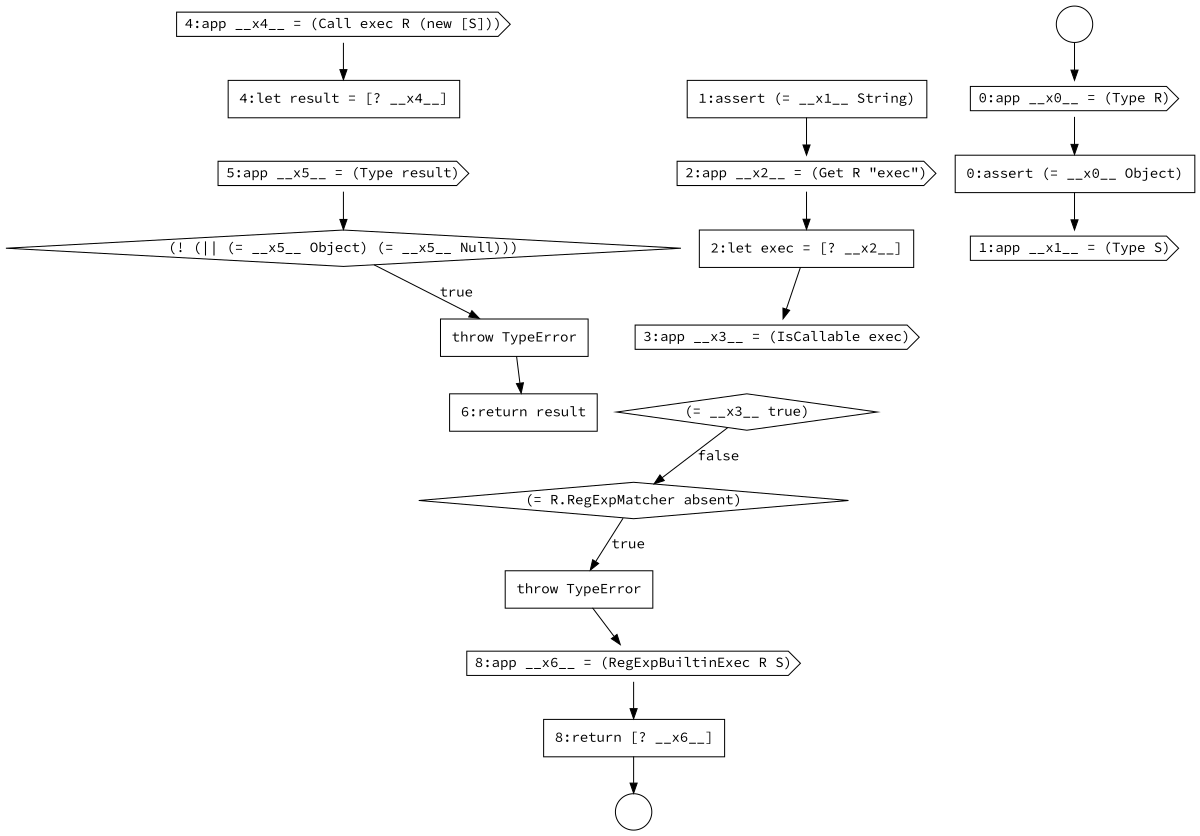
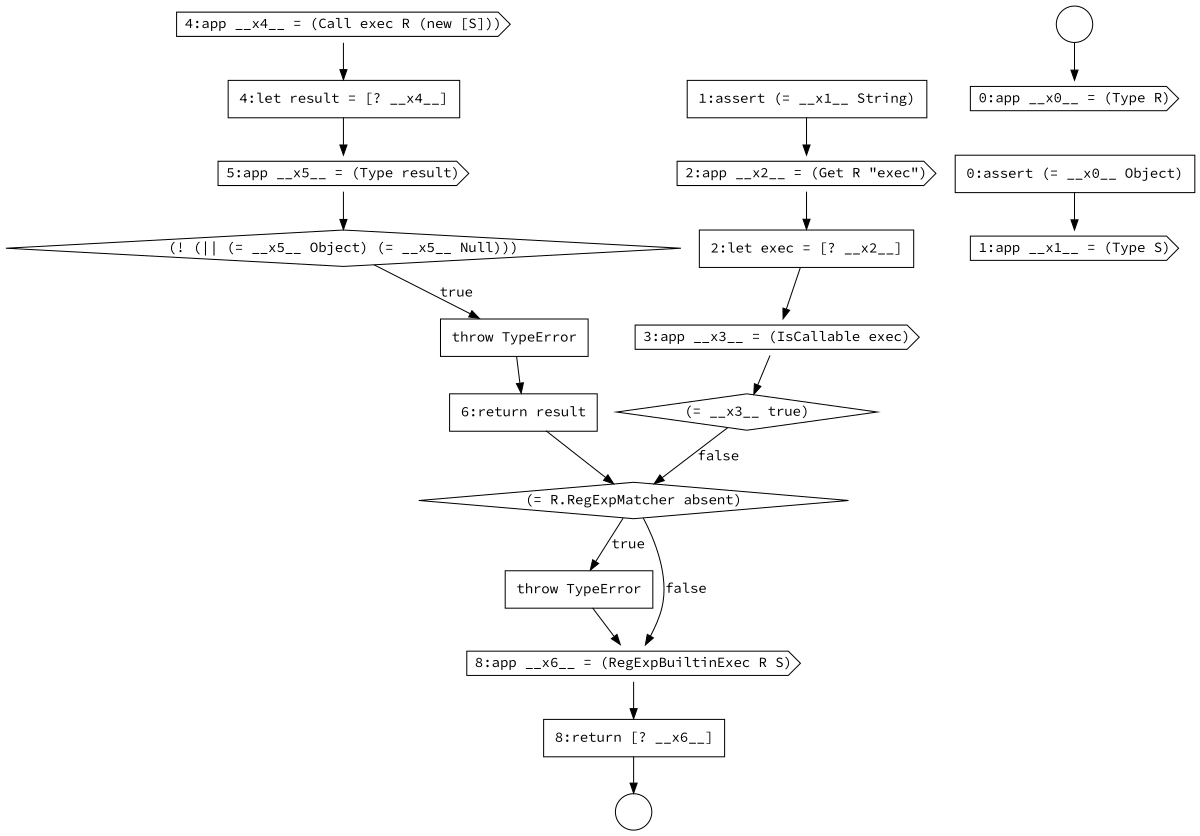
edge "4:let result = [? __x4__]" -> "5:app __x5__ = (Type result)": added
edge "0:app __x0__ = (Type R)" -> "0:assert (= __x0__ Object)": removed
edge "3:app __x3__ = (IsCallable exec)" -> "(= __x3__ true)": added
edge "6:return result" -> "(= R.RegExpMatcher absent)": added
edge "(= R.RegExpMatcher absent)" -> "8:app __x6__ = (RegExpBuiltinExec R S)": added, label "false"
